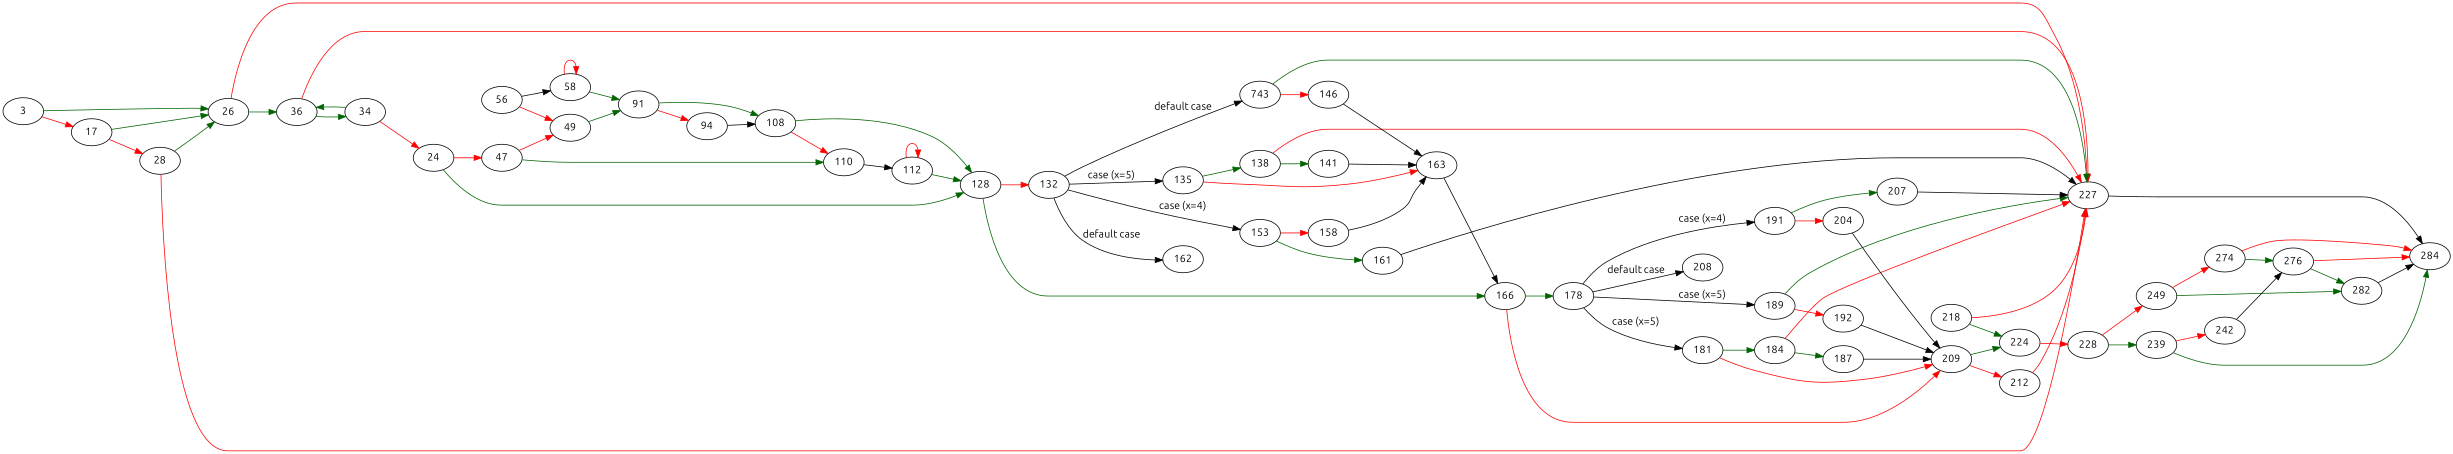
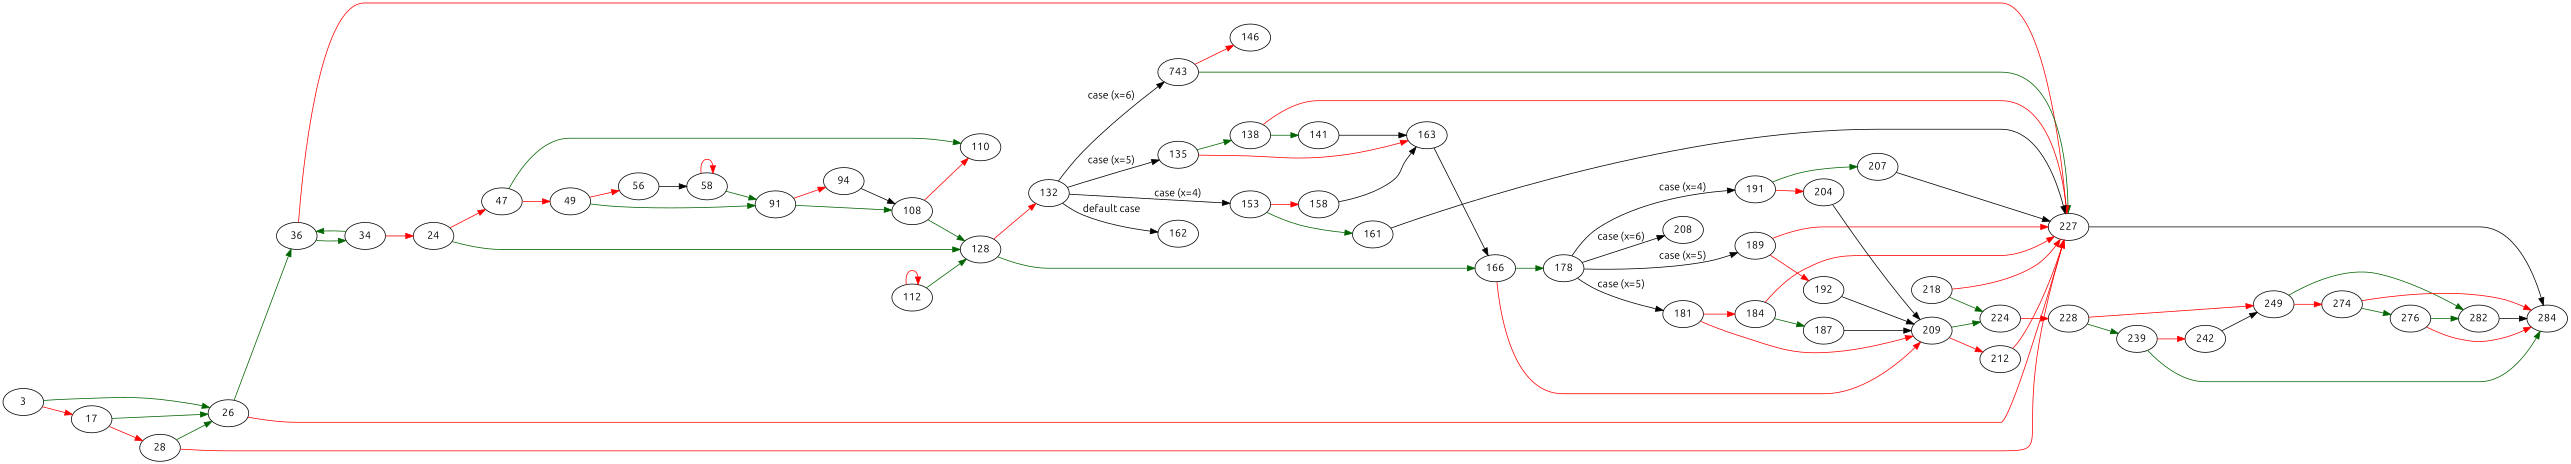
edge "132" -> "743": label "default case" -> "case (x=6)"
edge "56" -> "49": reversed
edge "146" -> "163": removed
edge "110" -> "112": removed
edge "189" -> "227": color darkgreen -> red
edge "178" -> "208": label "default case" -> "case (x=6)"
edge "242" -> "276": now "242" -> "249"
edge "181" -> "184": color darkgreen -> red
